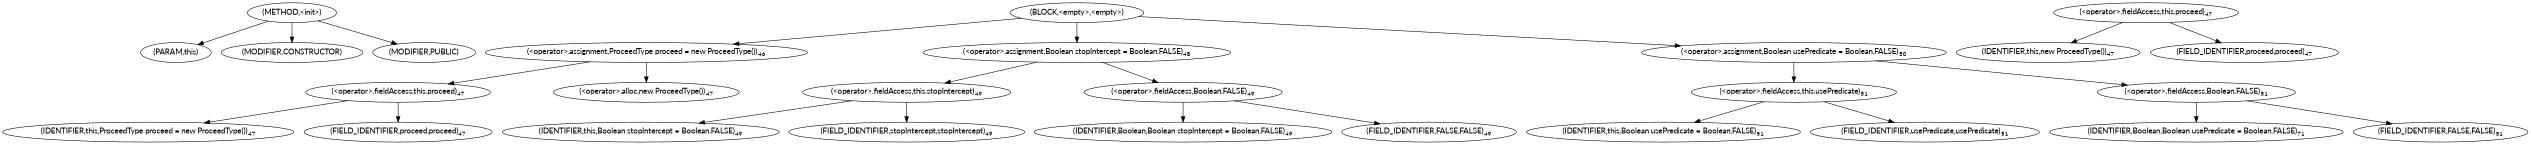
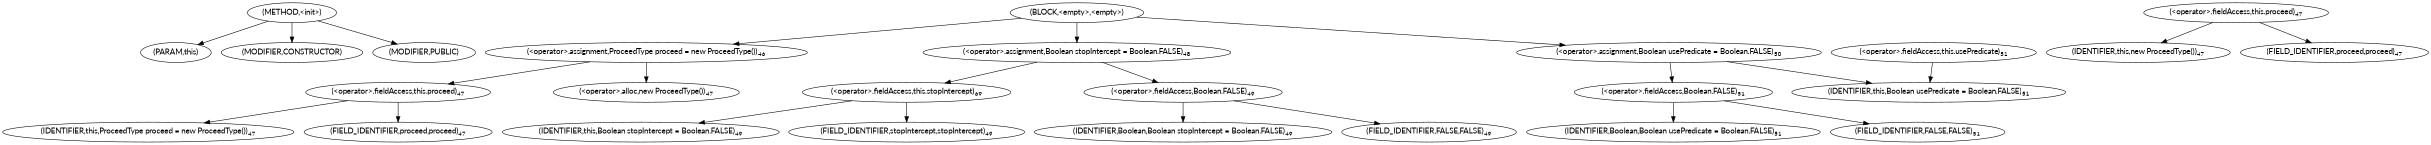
edge "(<operator>.assignment,Boolean usePredicate = Boolean.FALSE)" -> "(<operator>.fieldAccess,this.usePredicate)": now "(<operator>.assignment,Boolean usePredicate = Boolean.FALSE)" -> "(IDENTIFIER,this,Boolean usePredicate = Boolean.FALSE)"
node "(<operator>.fieldAccess,this.stopIntercept)": text "49" -> "69"
node "(IDENTIFIER,Boolean,Boolean usePredicate = Boolean.FALSE)": text "71" -> "51"
node "(FIELD_IDENTIFIER,usePredicate,usePredicate)": removed
